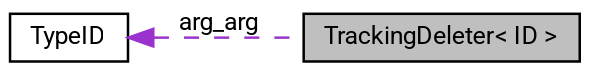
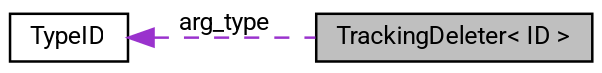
edge "TrackingDeleter< ID >" -> "TypeID": label " arg_arg" -> " arg_type"
